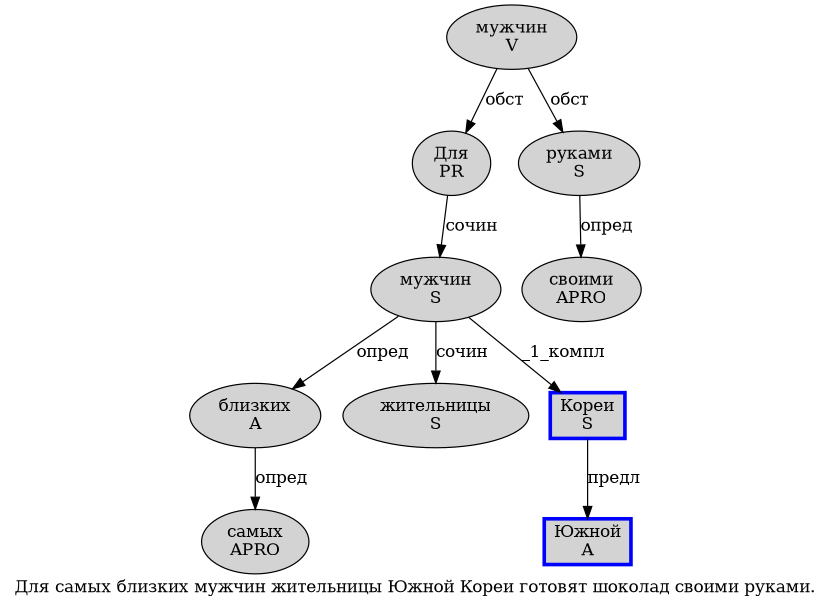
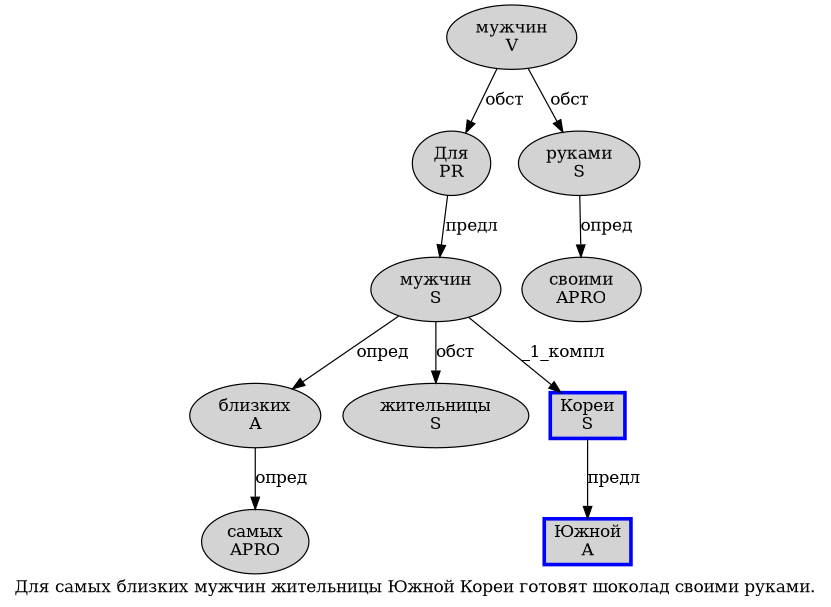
edge "Для PR" -> "мужчин S": label "сочин" -> "предл"
edge "мужчин S" -> "жительницы S": label "сочин" -> "обст"
